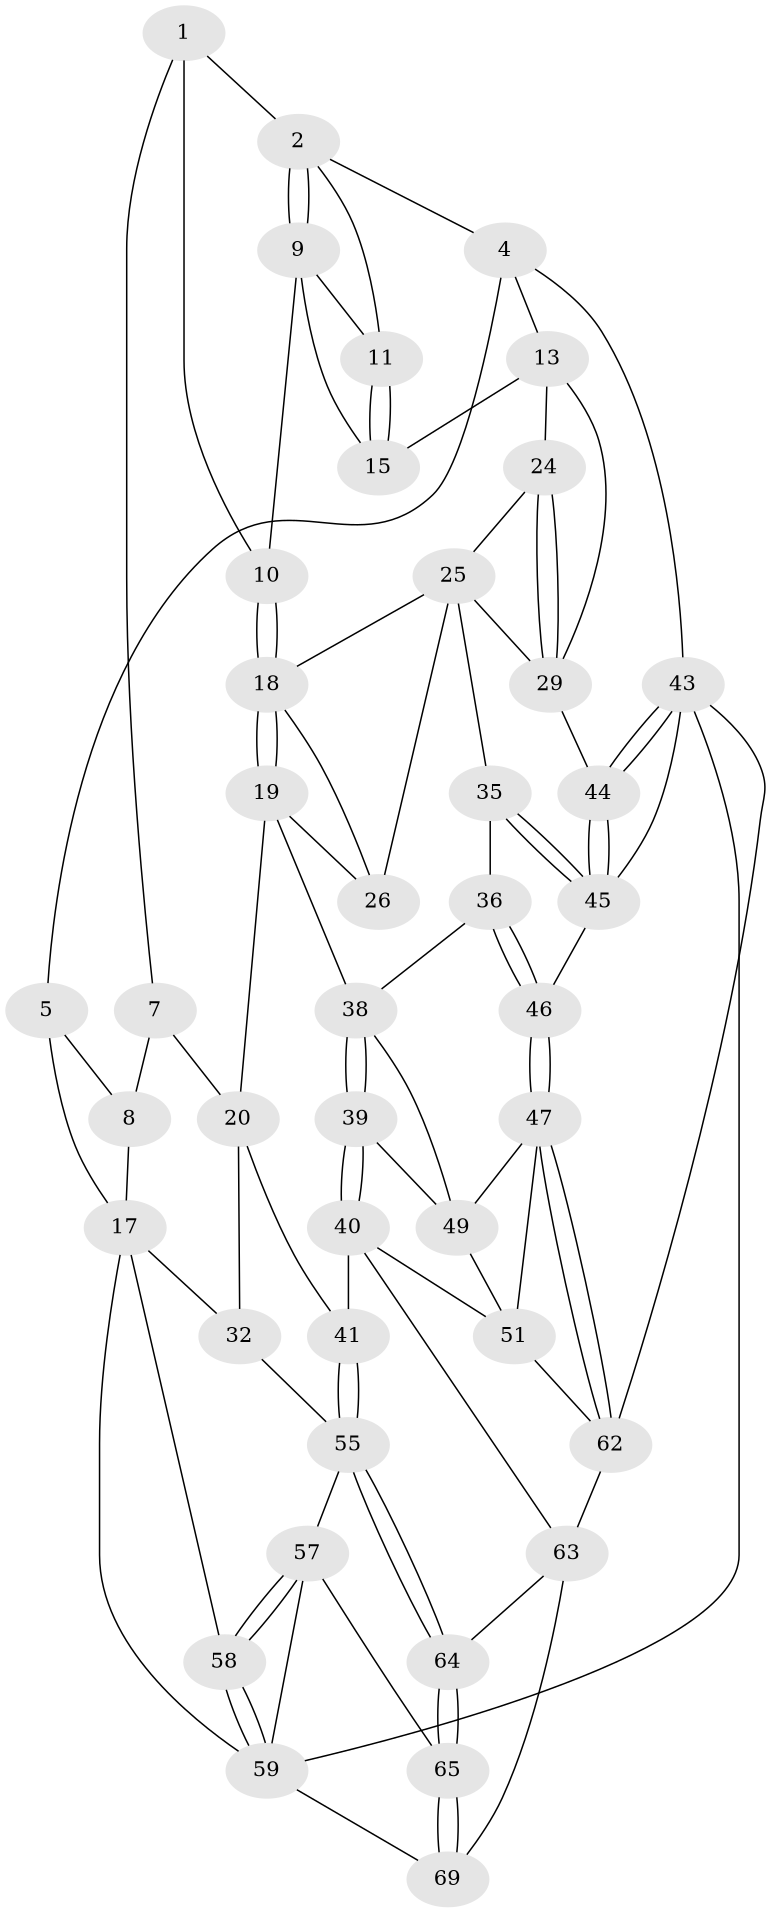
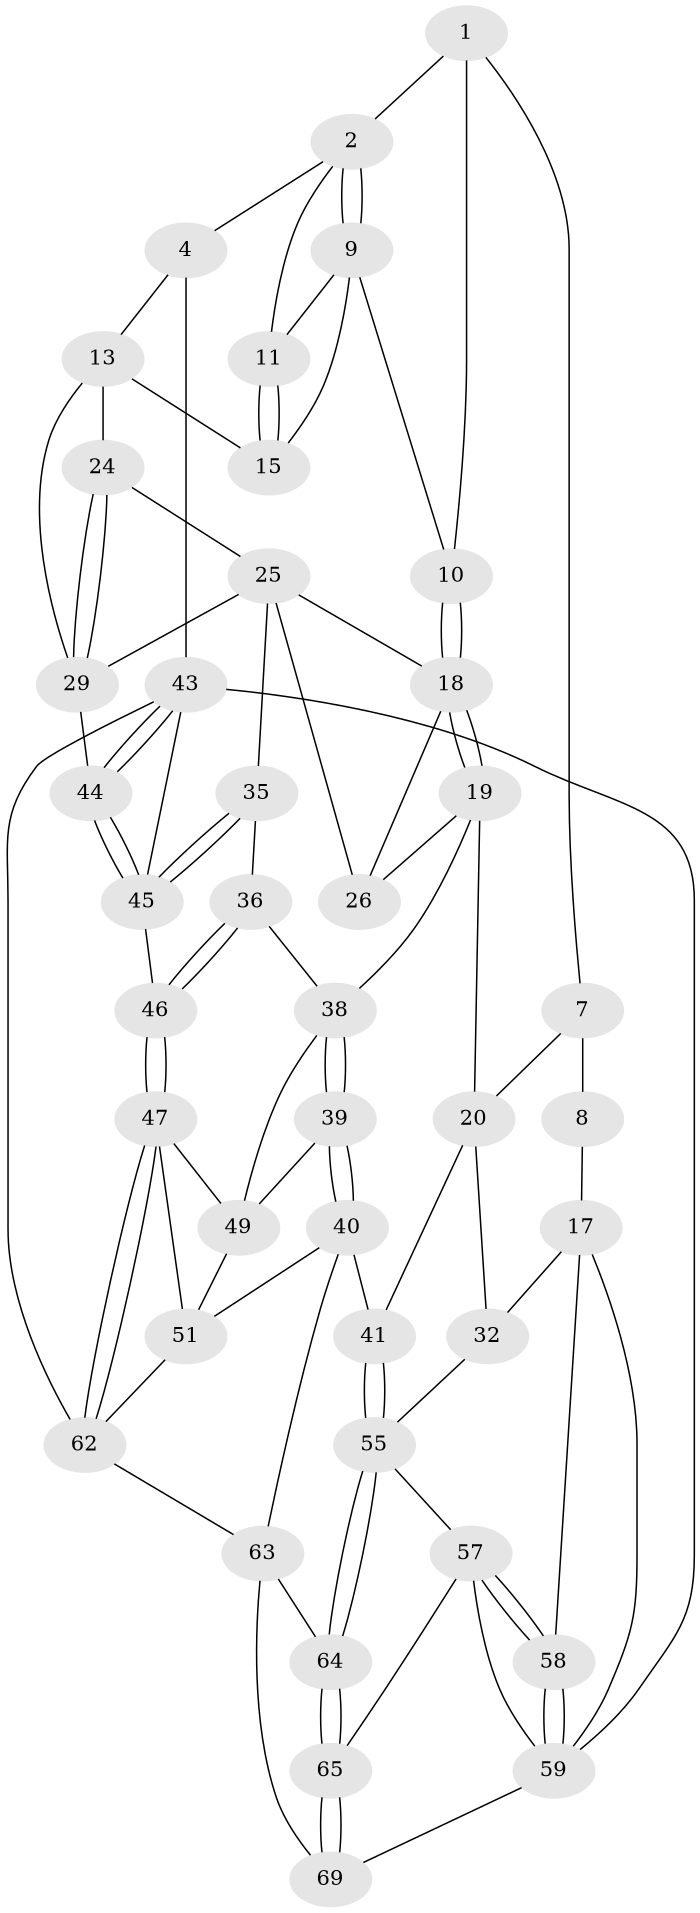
node "5": removed
